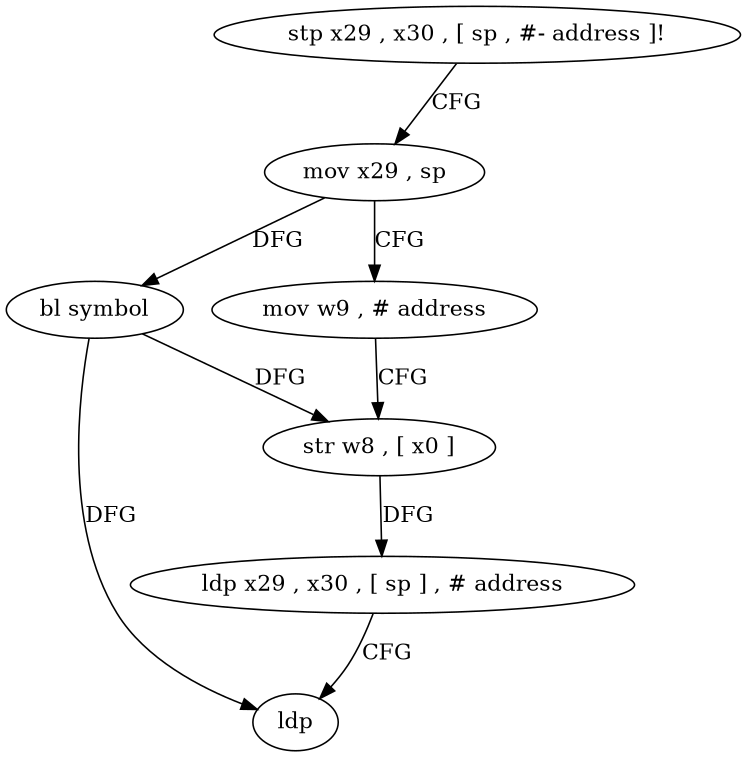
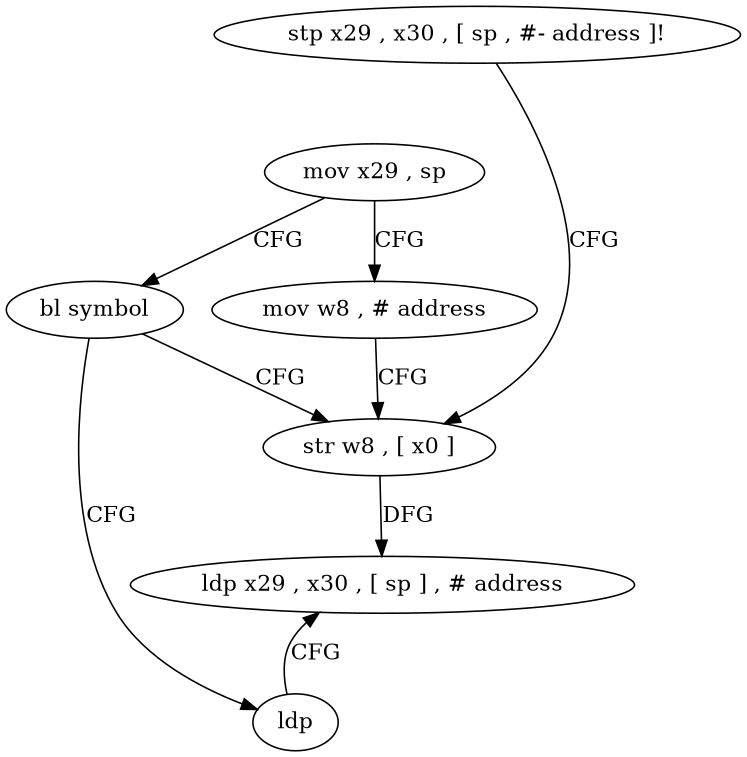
edge "stp x29 , x30 , [ sp , #- address ]!" -> "mov x29 , sp": now "stp x29 , x30 , [ sp , #- address ]!" -> "str w8 , [ x0 ]"
edge "mov x29 , sp" -> "bl symbol": label "DFG" -> "CFG"
node "mov w9 , # address": label "mov w9 , # address" -> "mov w8 , # address"
edge "bl symbol" -> "str w8 , [ x0 ]": label "DFG" -> "CFG"
edge "bl symbol" -> "ldp": label "DFG" -> "CFG"
edge "ldp x29 , x30 , [ sp ] , # address" -> "ldp": reversed
